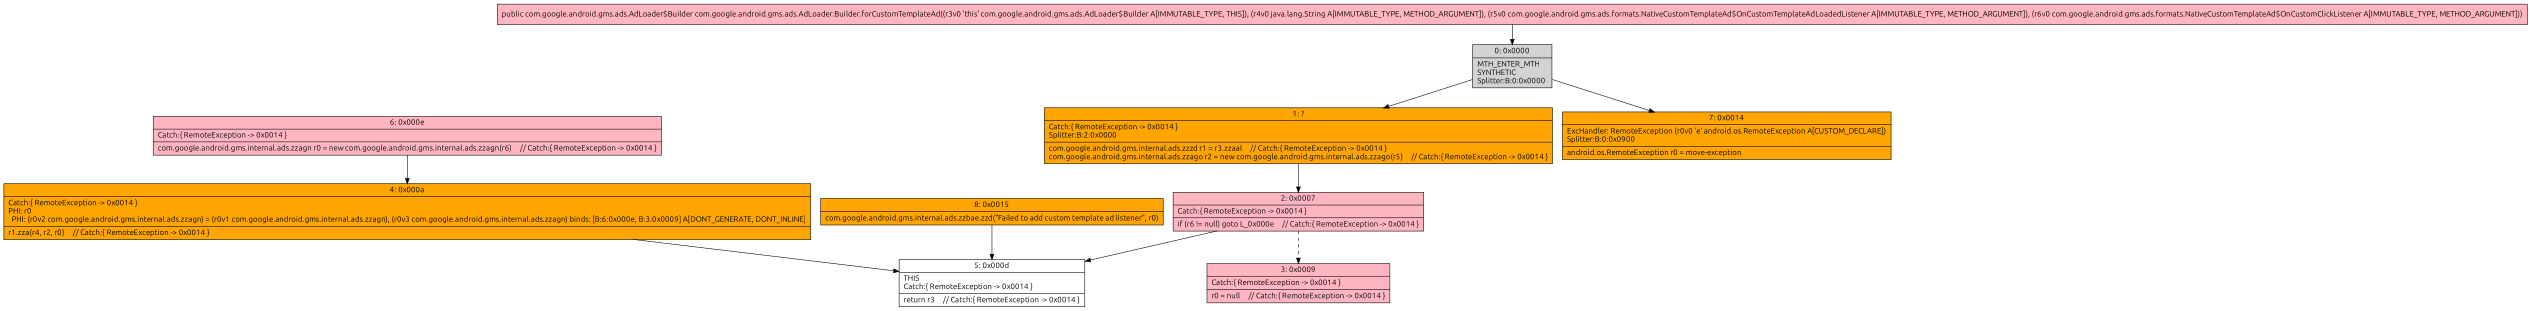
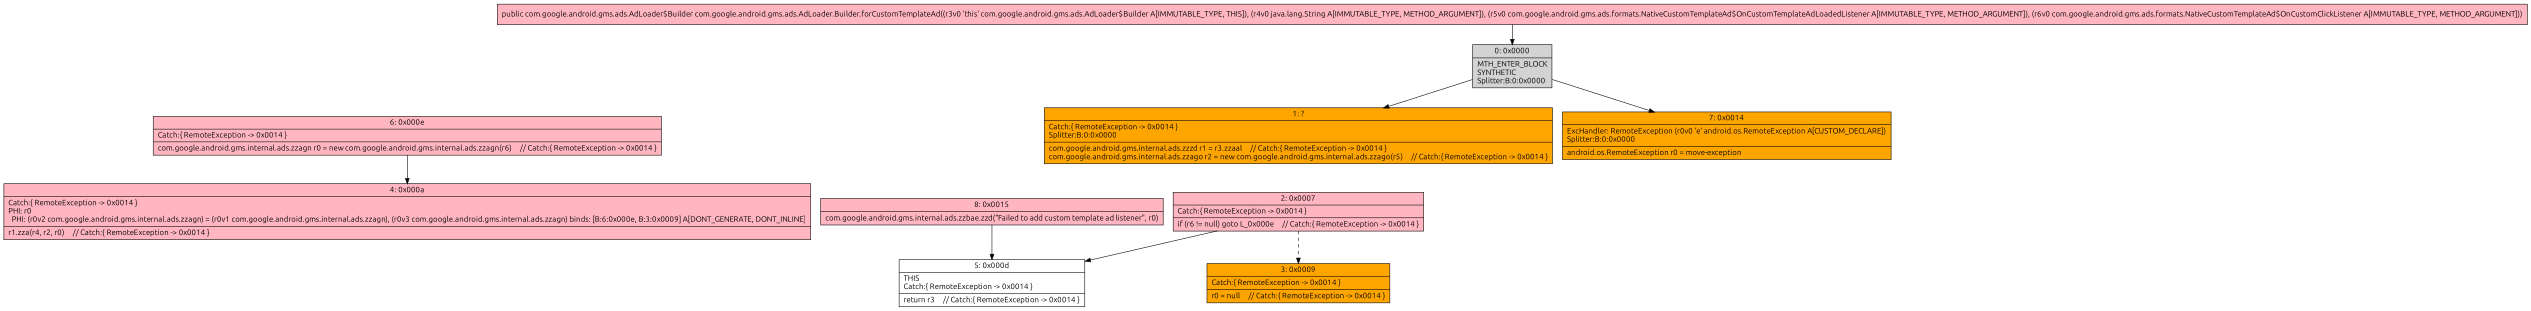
node "0: 0x0000": text "MTH_ENTER_MTH" -> "MTH_ENTER_BLOCK"
node "1: ?": text "Splitter:B:2:0x0000" -> "Splitter:B:0:0x0000"
node "7: 0x0014": text "Splitter:B:0:0x0900" -> "Splitter:B:0:0x0000"
edge "1: ?" -> "2: 0x0007": removed
node "4: 0x000a": fillcolor orange -> lightpink
node "8: 0x0015": fillcolor orange -> lightpink
edge "4: 0x000a" -> "5: 0x000d": removed
node "3: 0x0009": fillcolor lightpink -> orange
